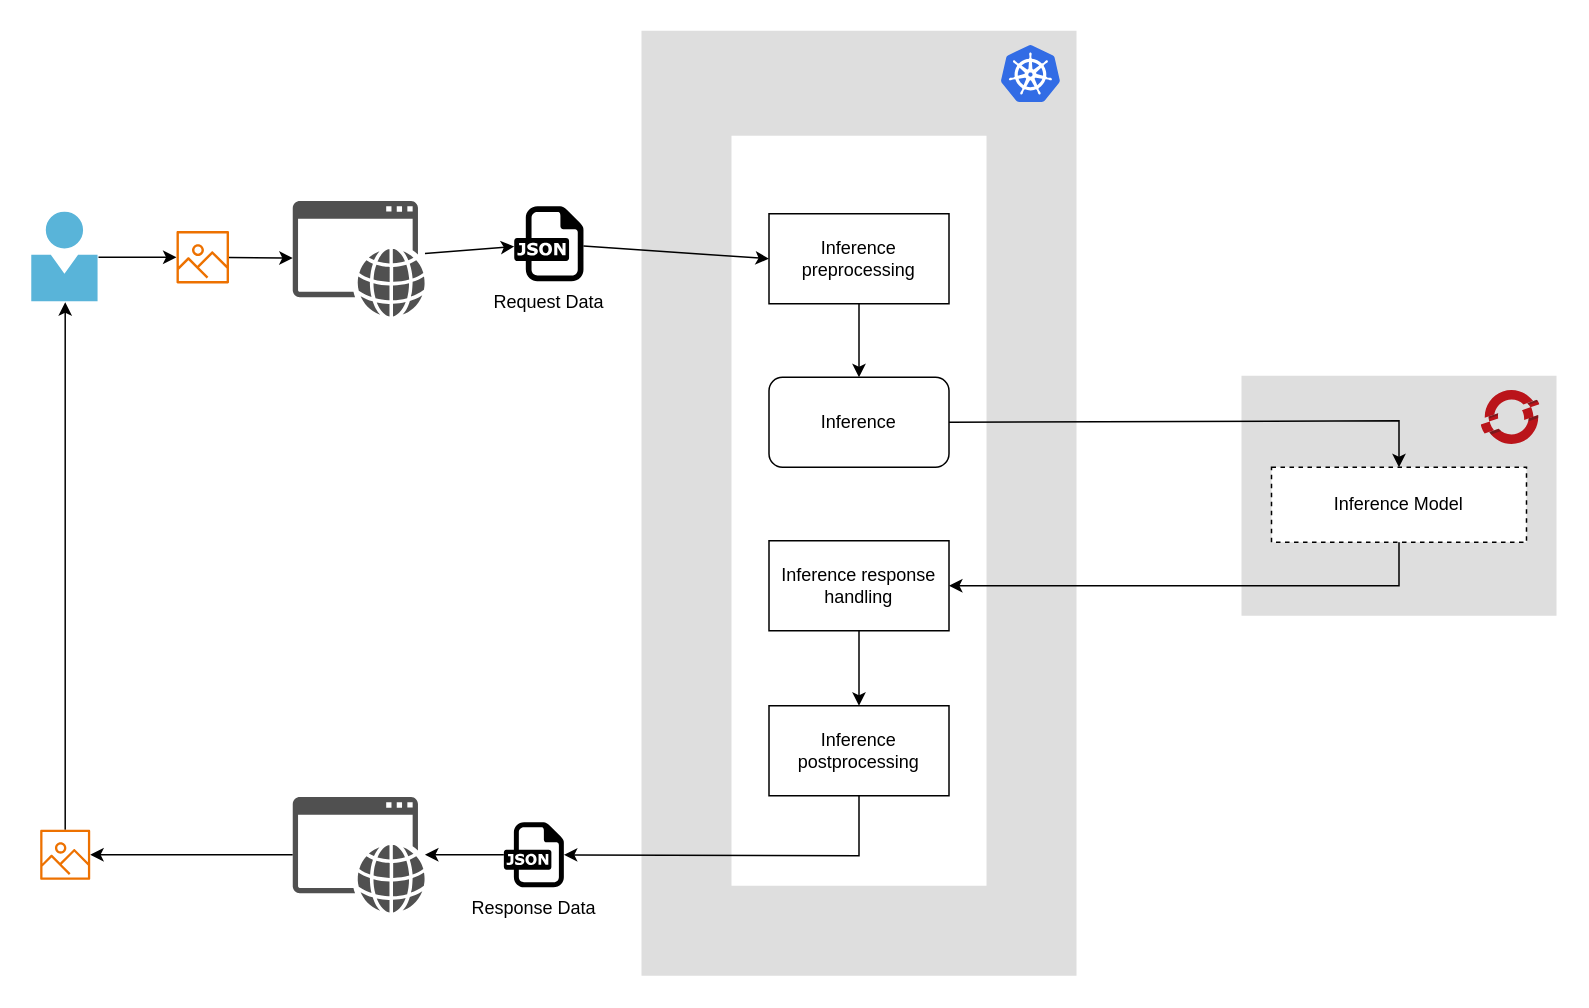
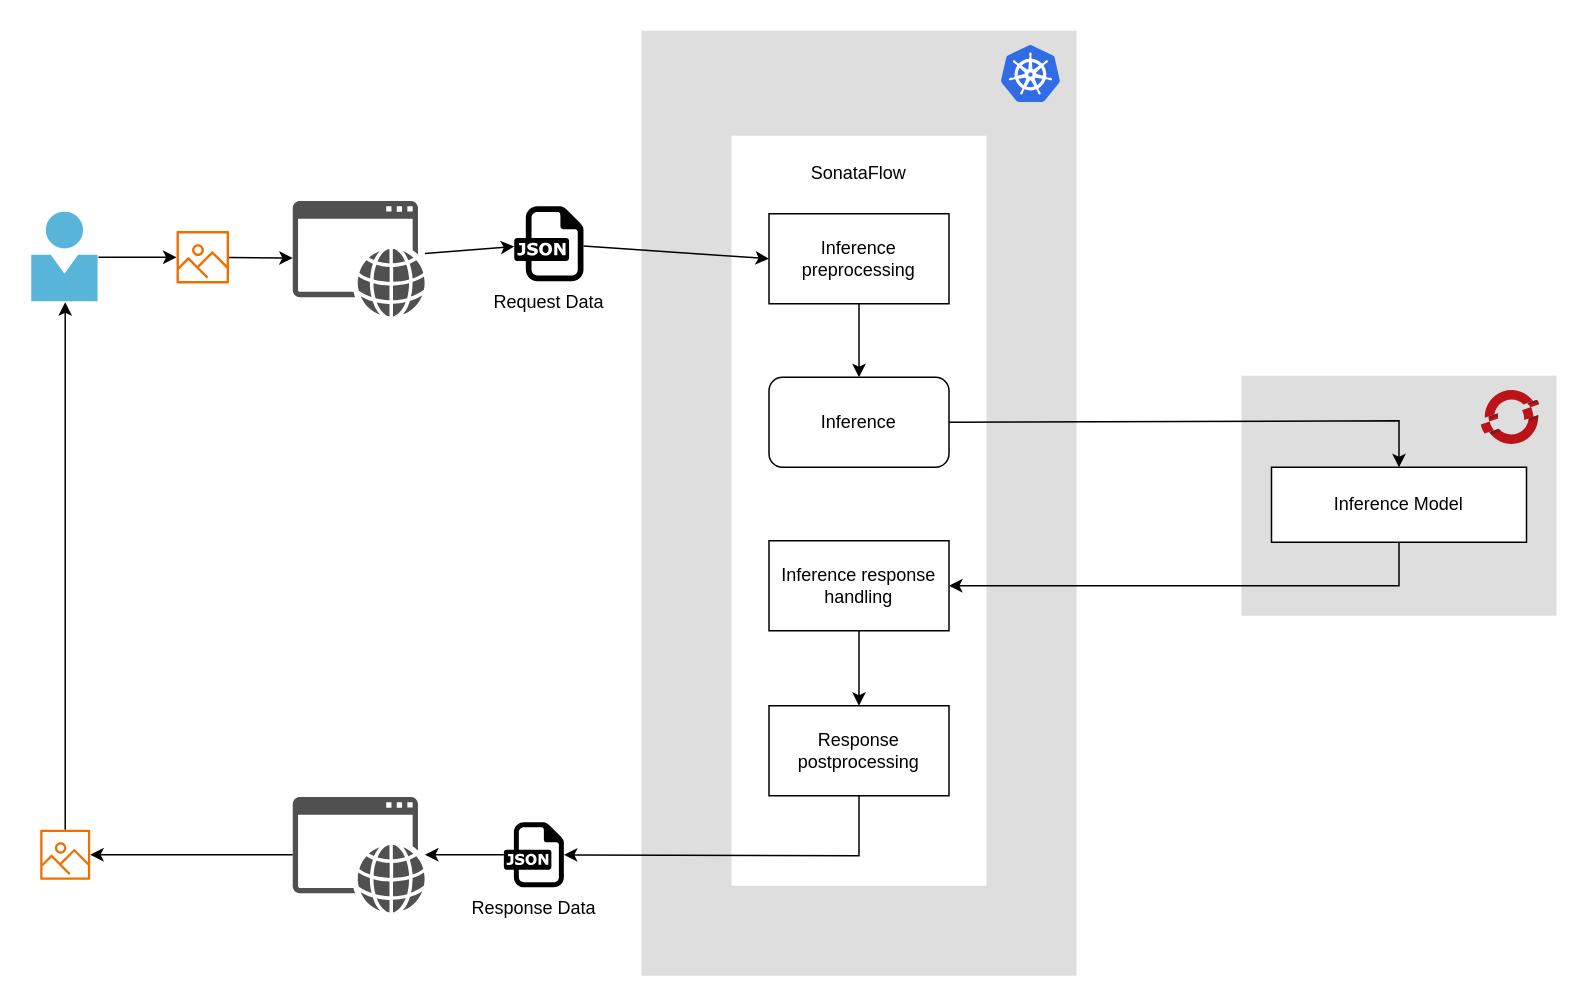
node "SonataFlow": added
node "Inference Model": style dashed -> solid
node "Inference postprocessing": label "Inference postprocessing" -> "Response postprocessing"
